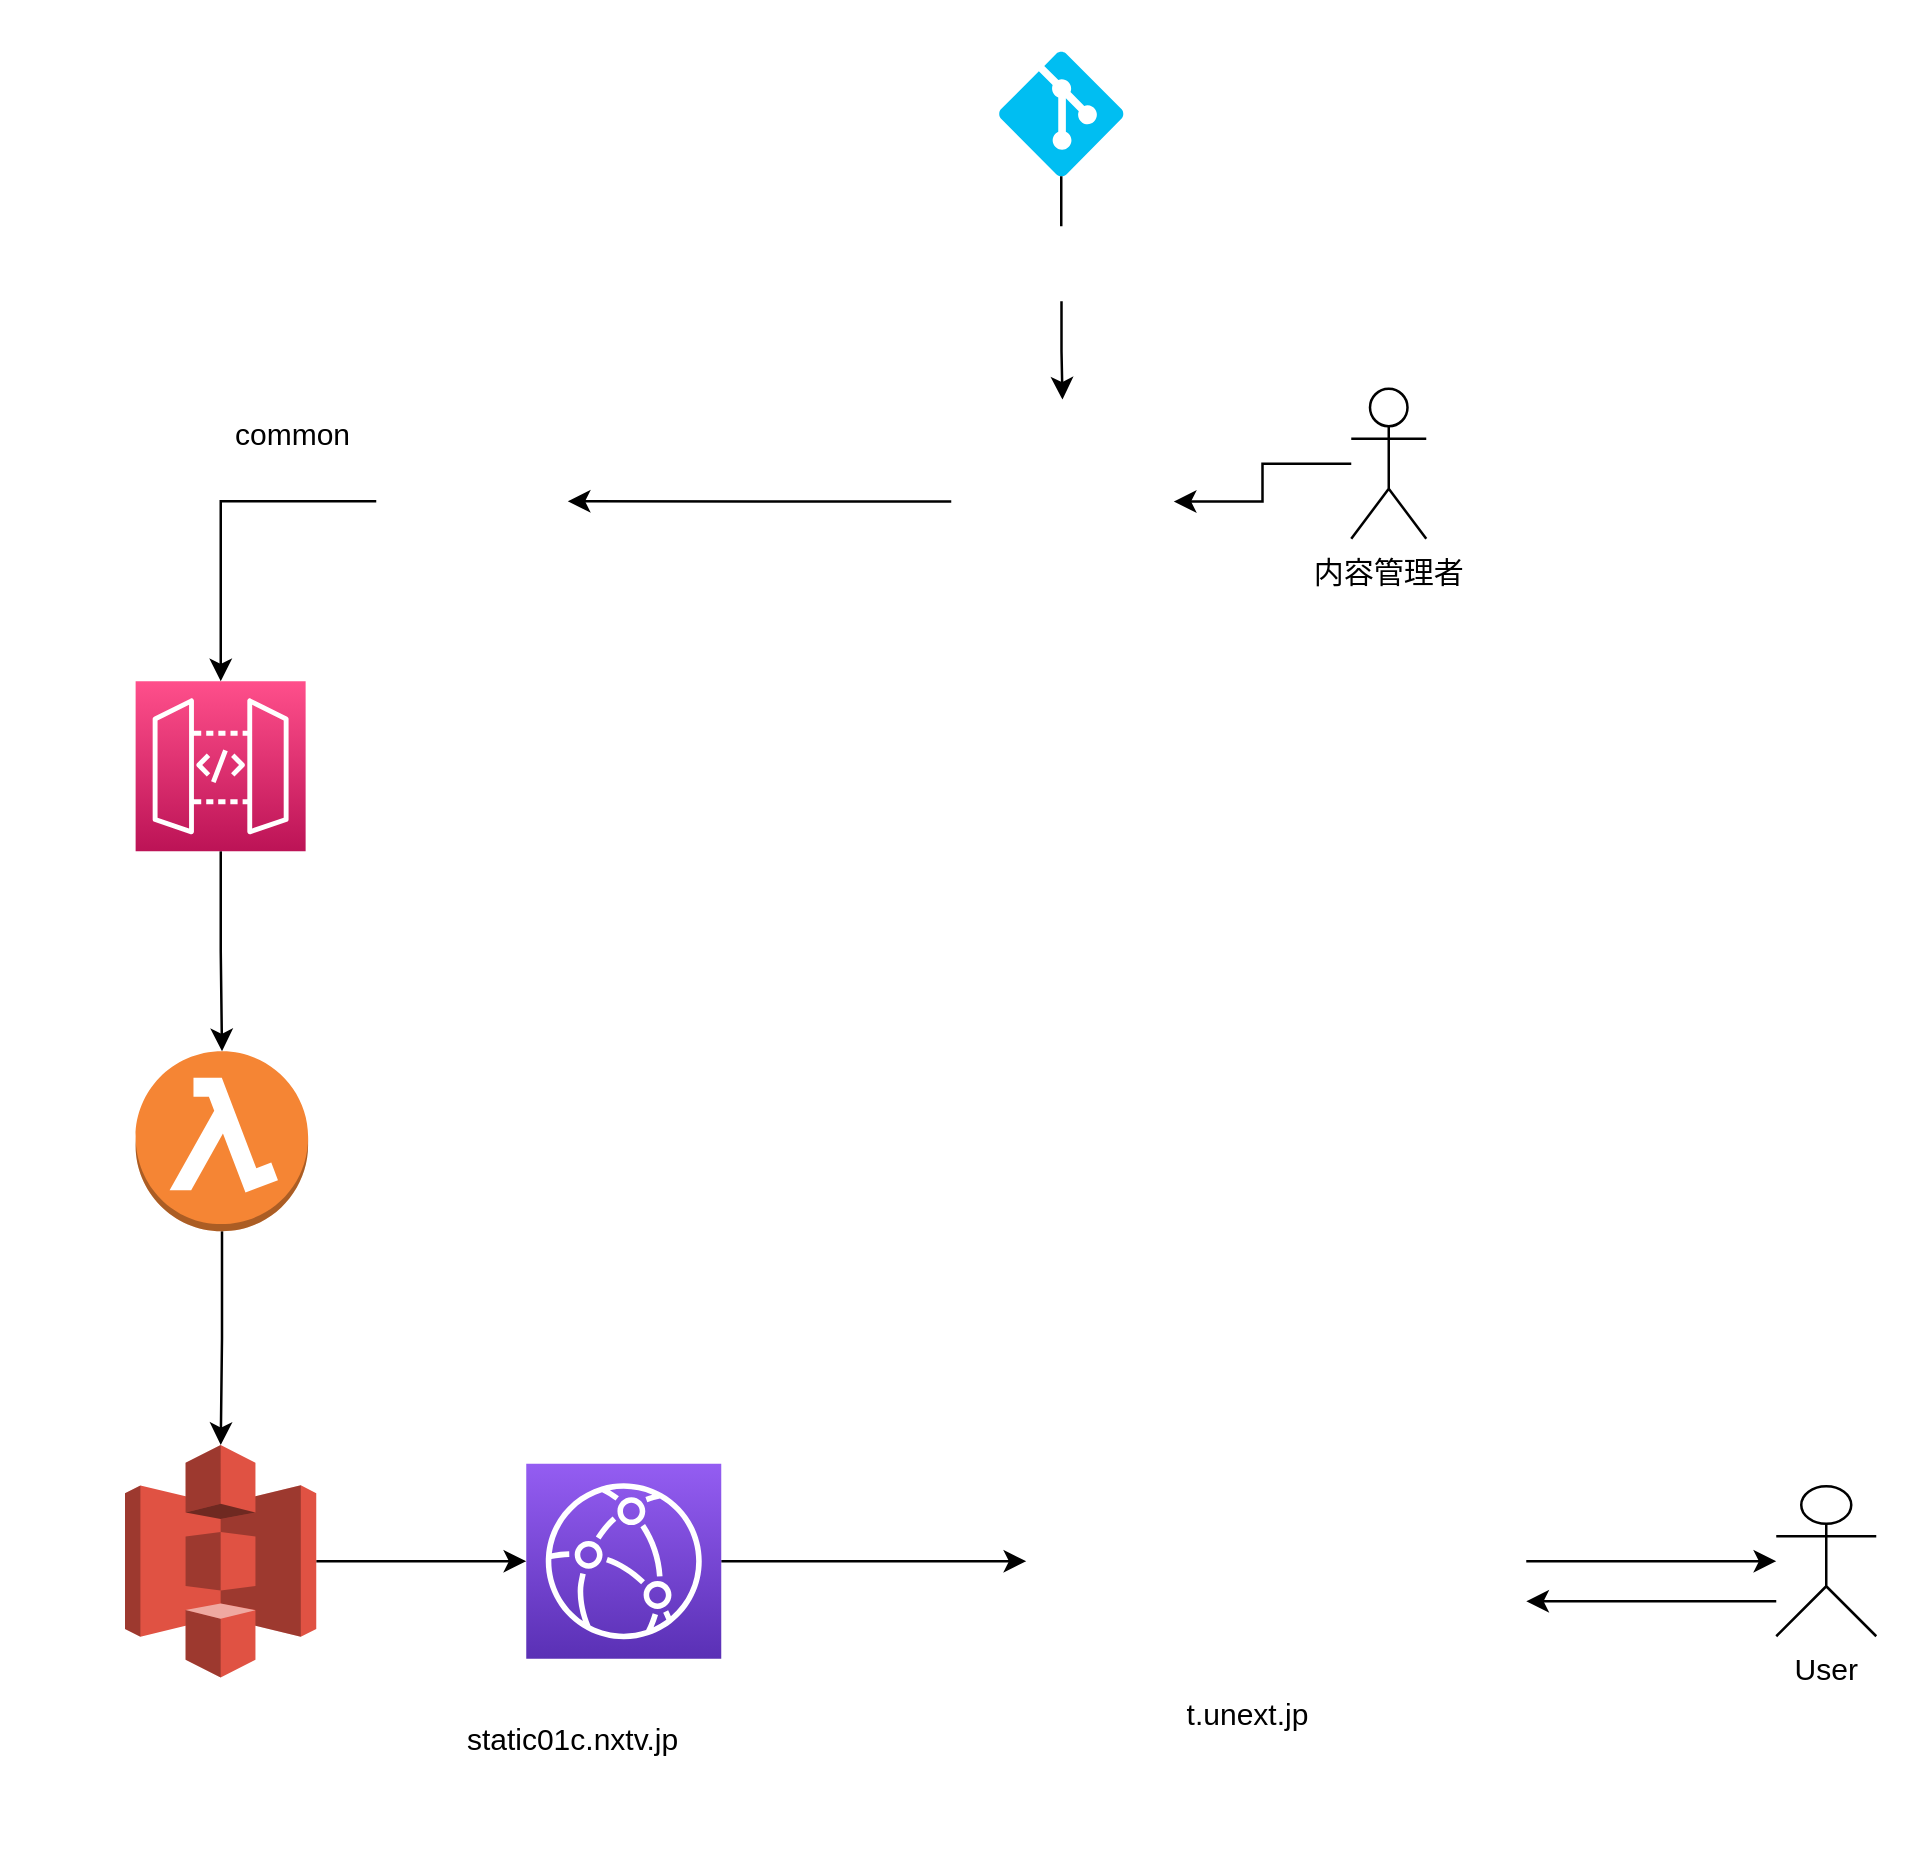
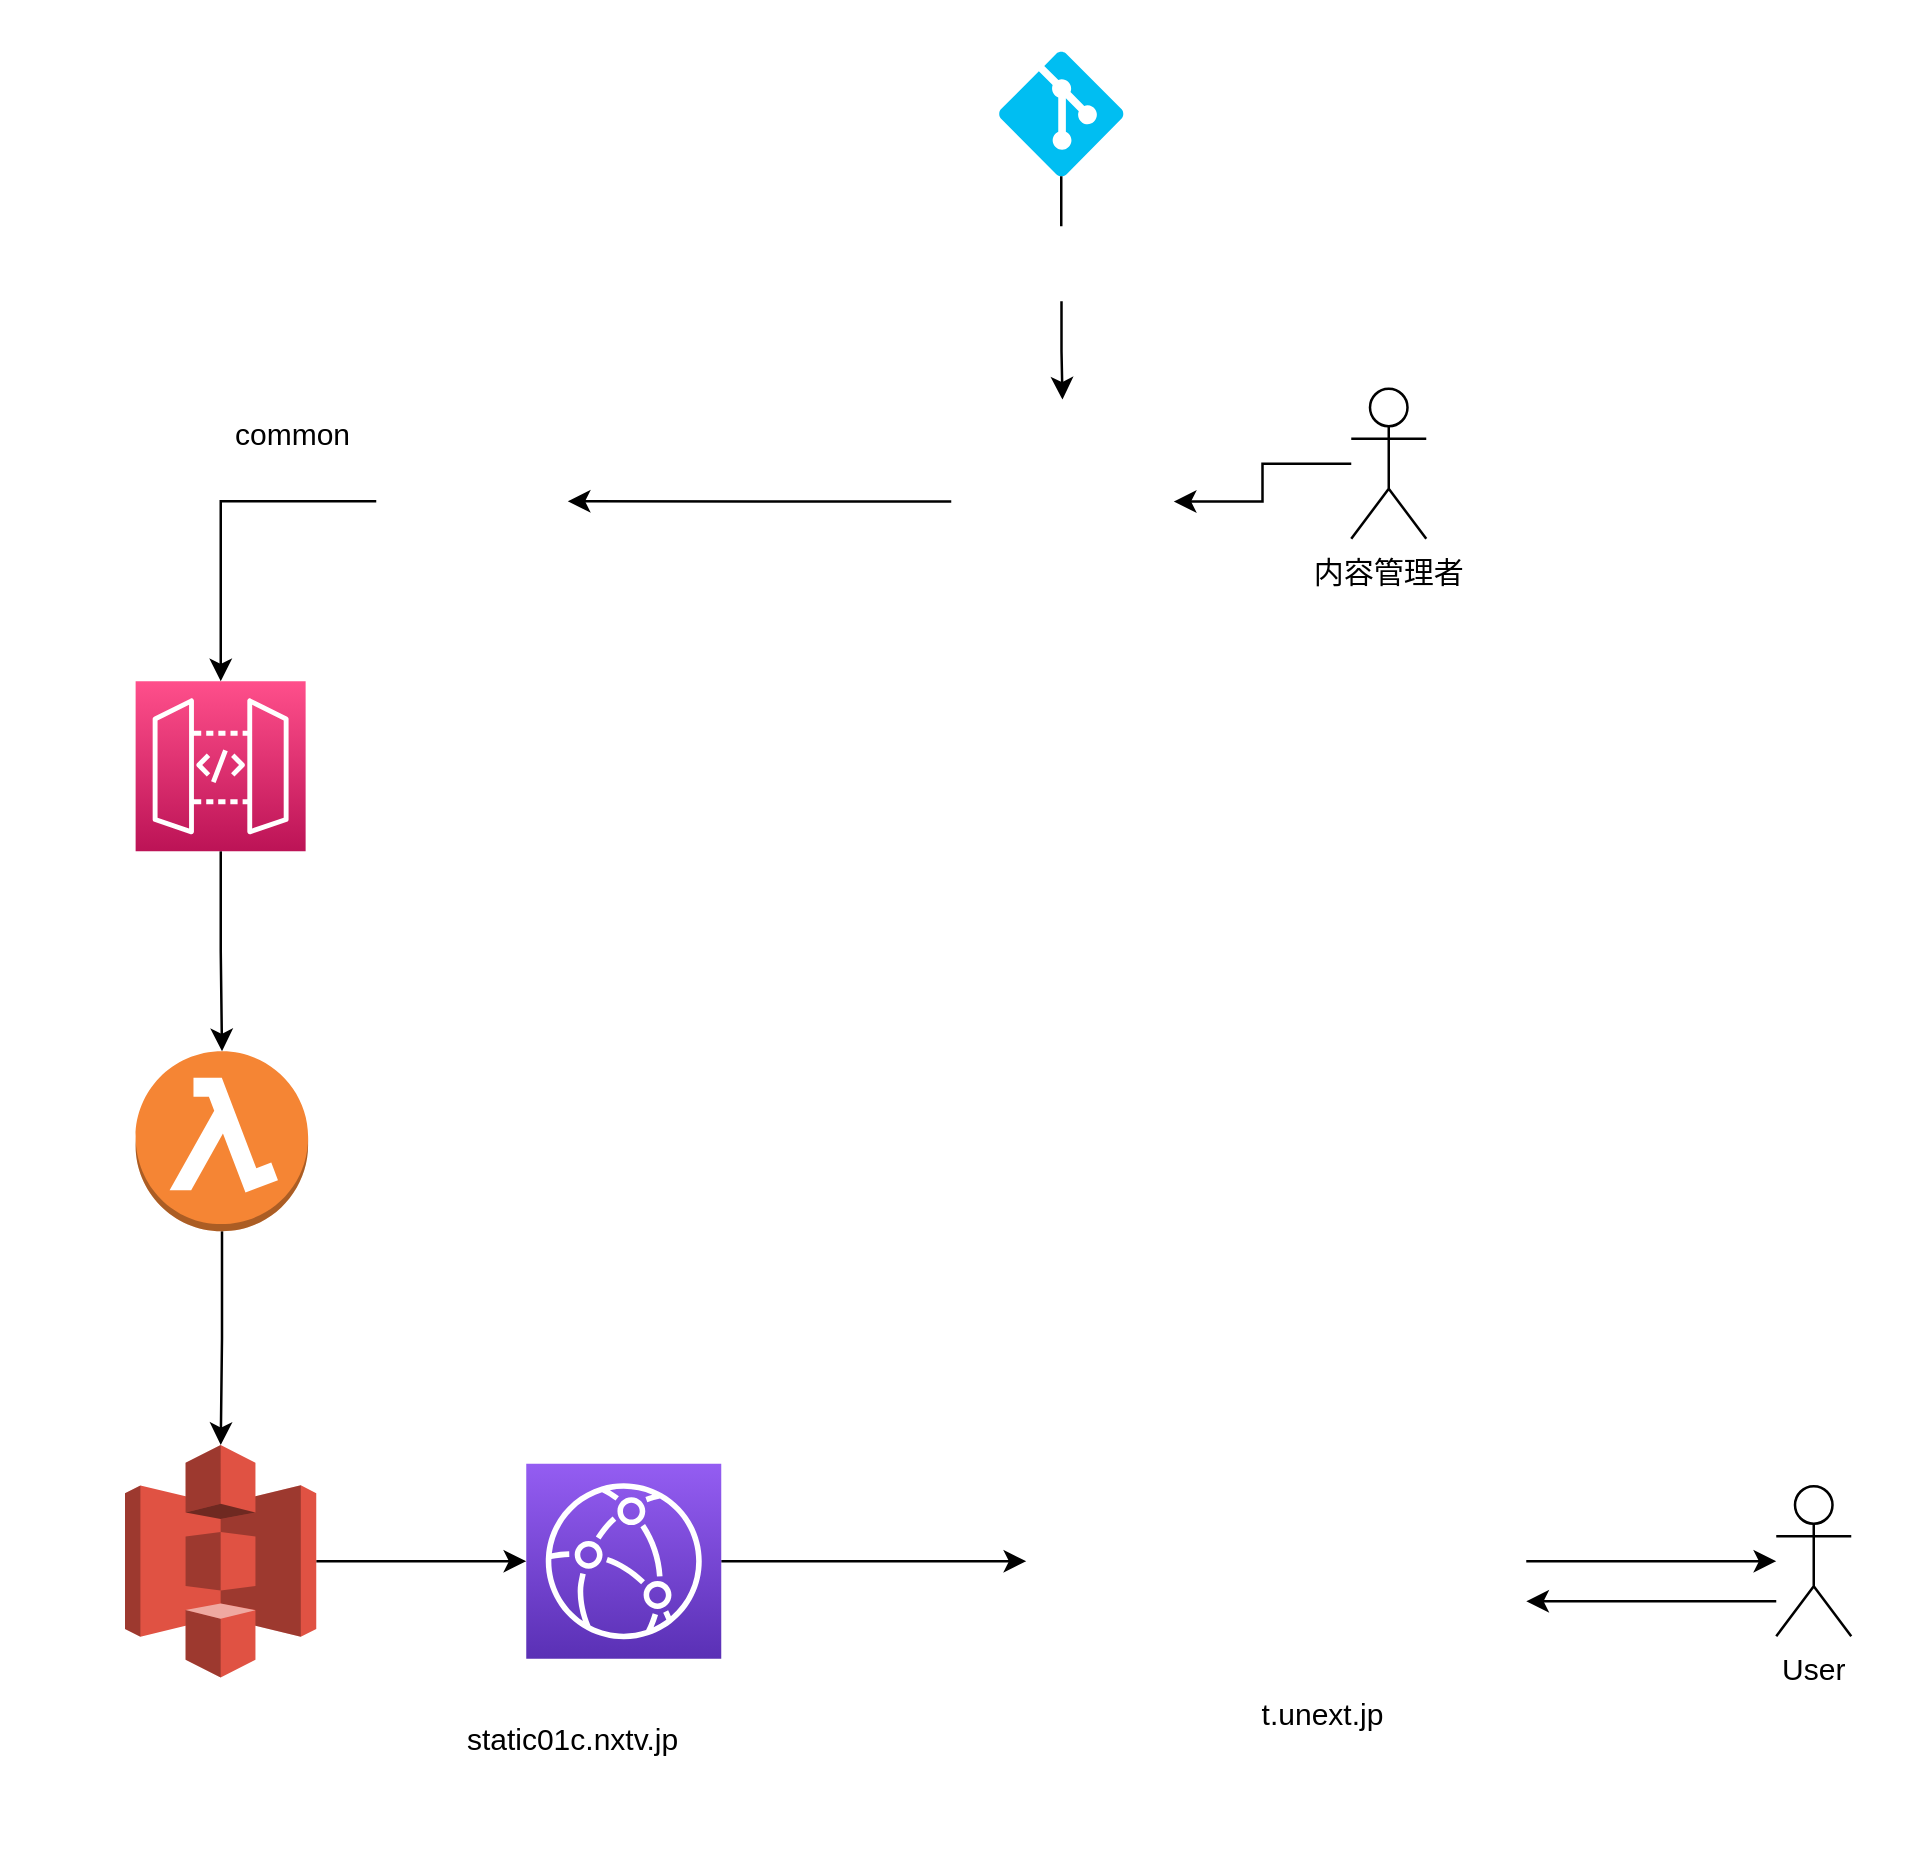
node "User": size 100x150 -> 75x150
node "t.unext.jp": moved (1249, 1716) -> (1324, 1716)
